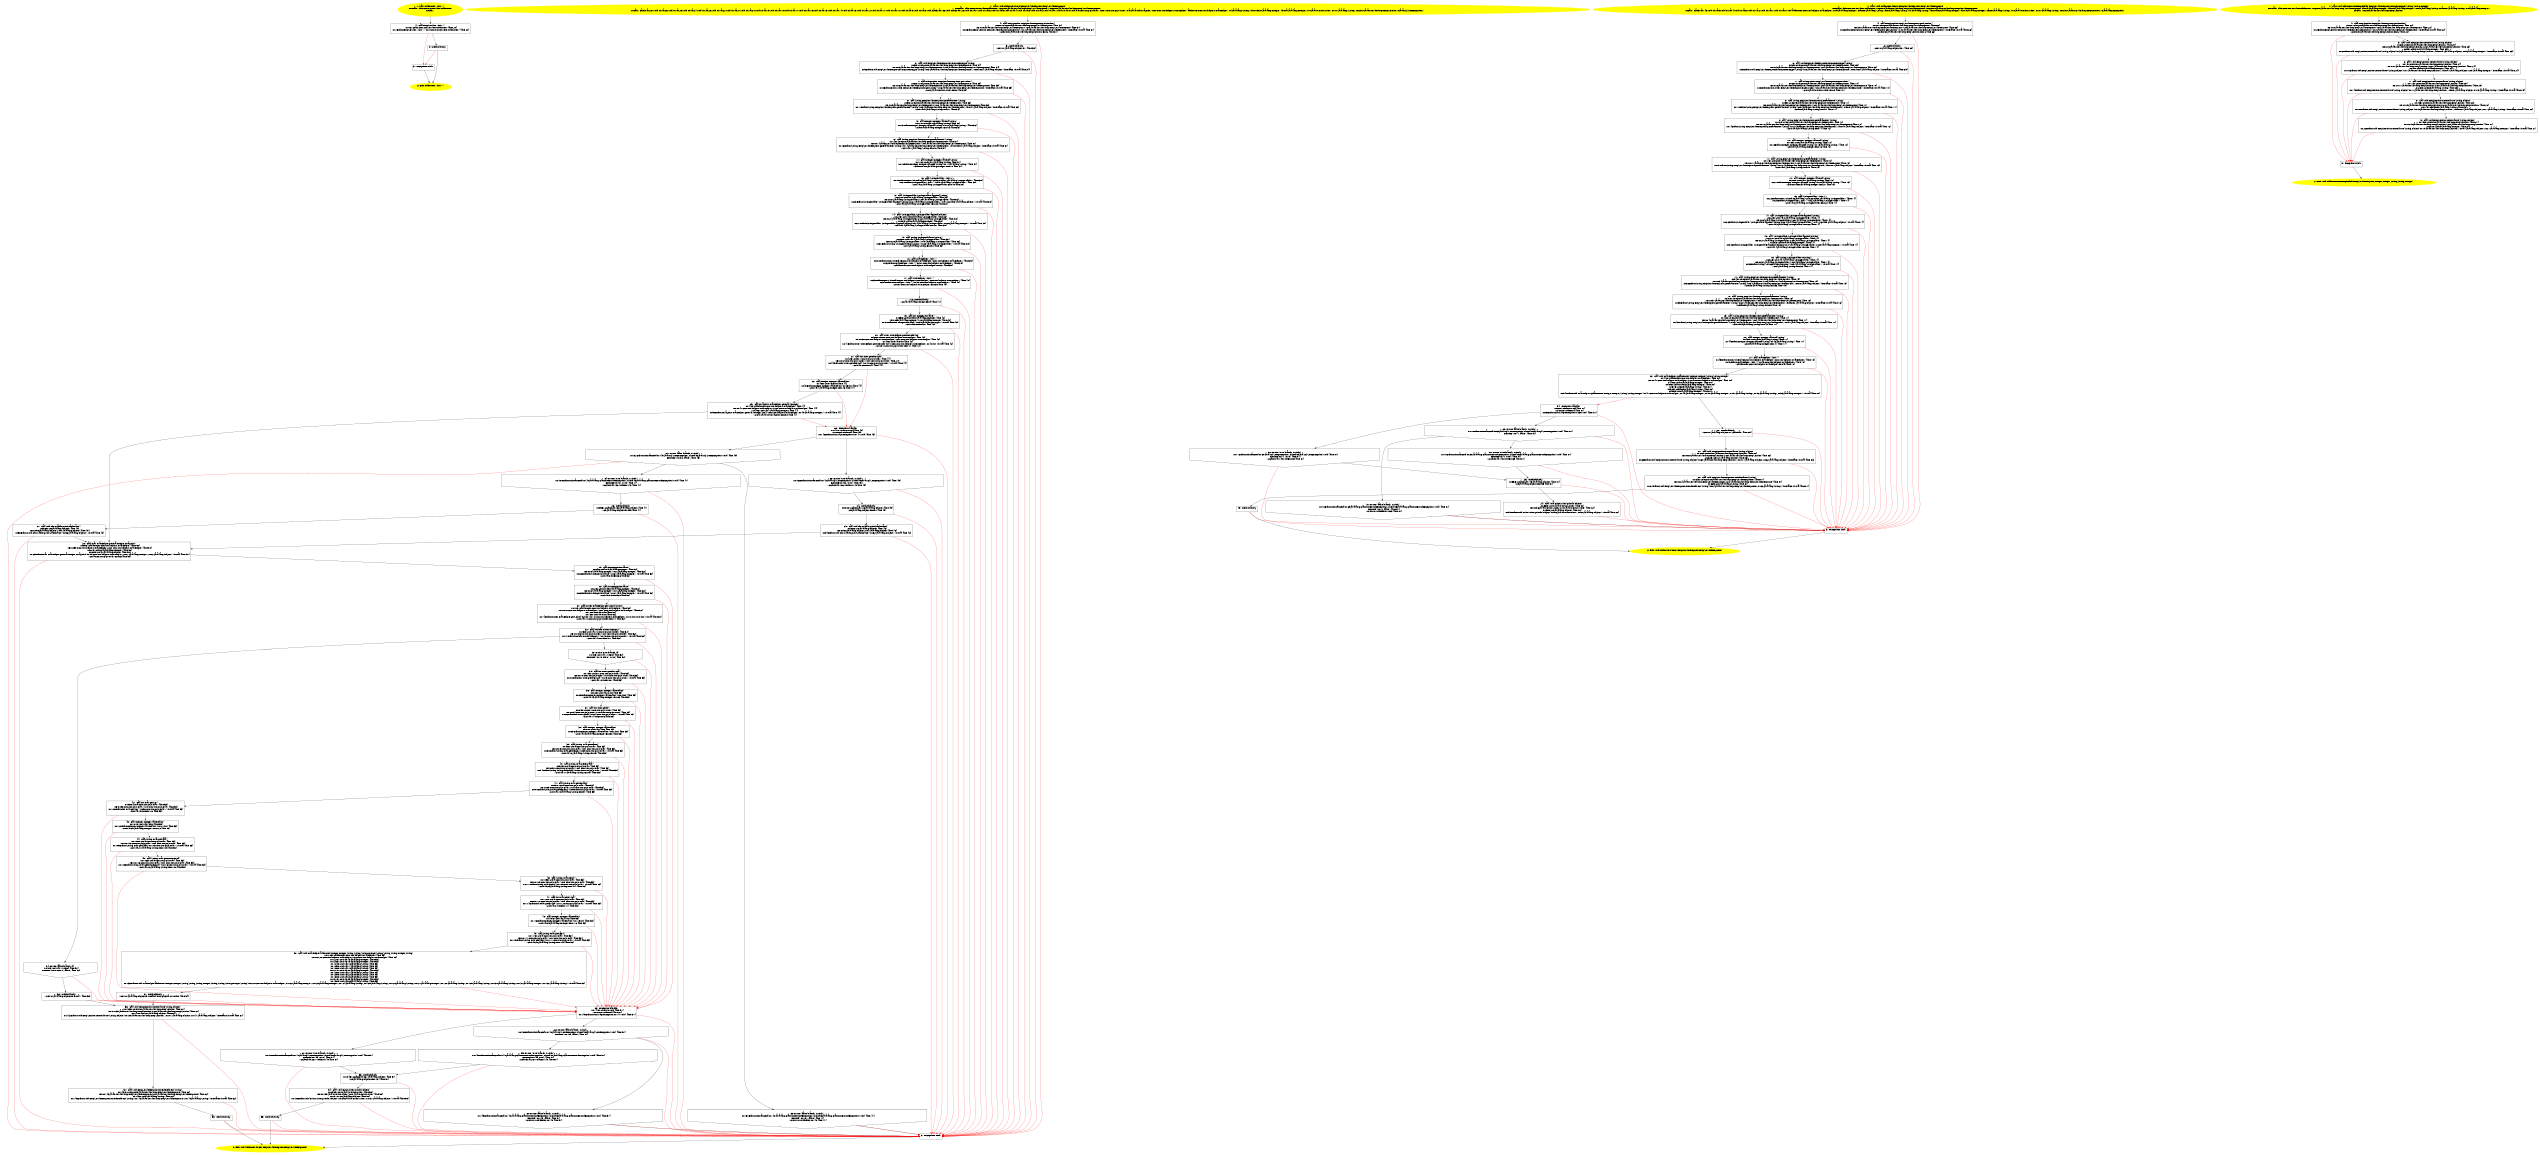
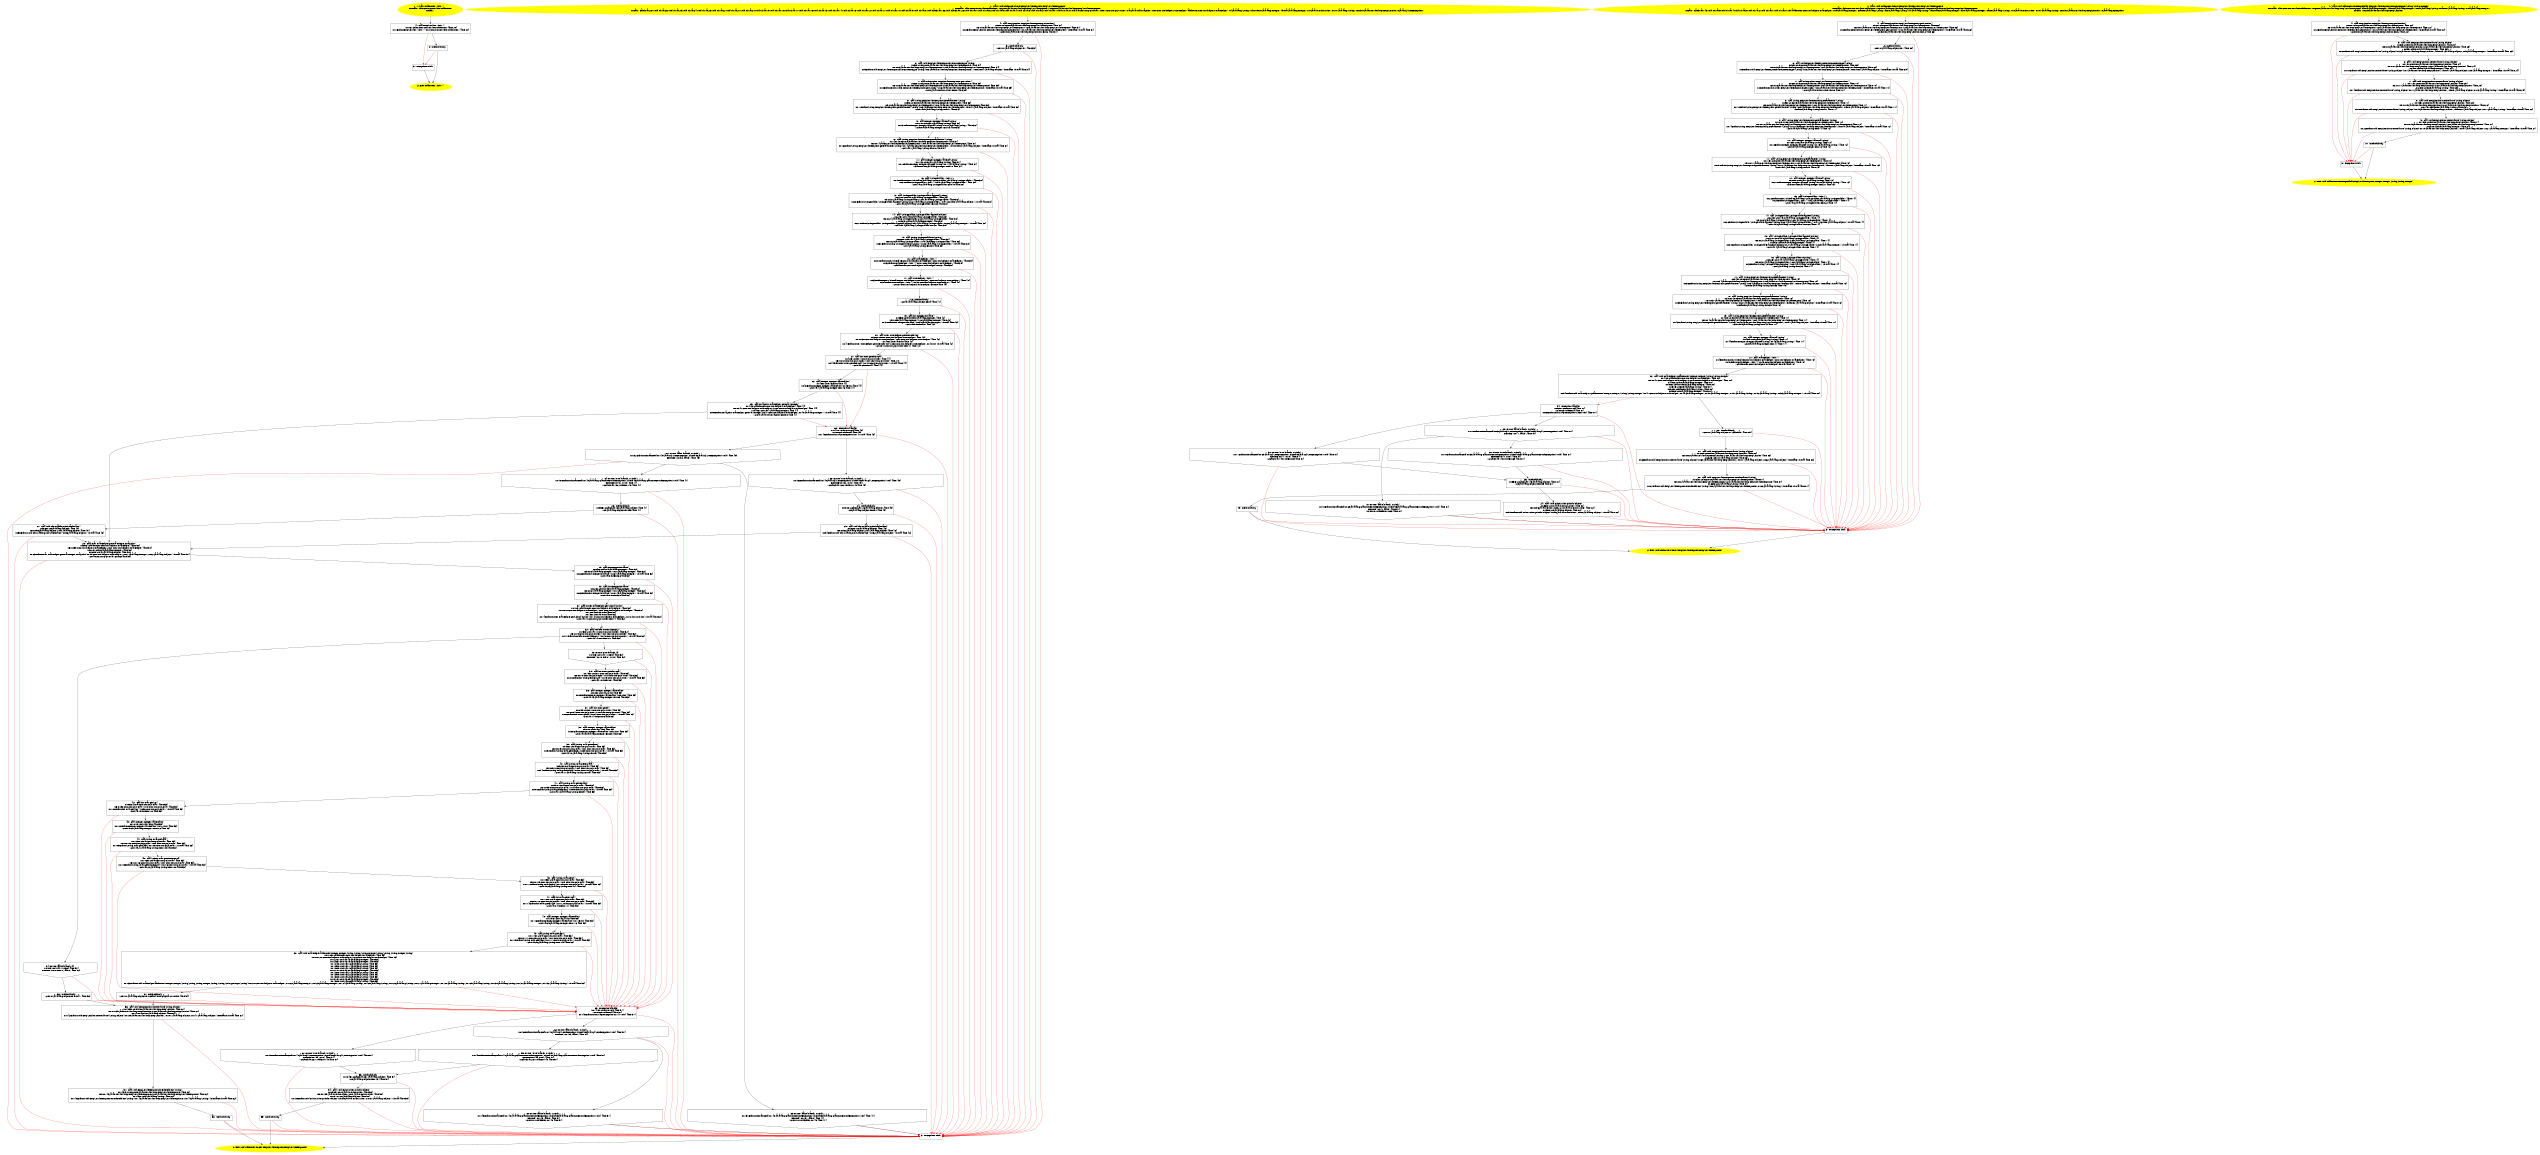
node "10:  method_body": added
